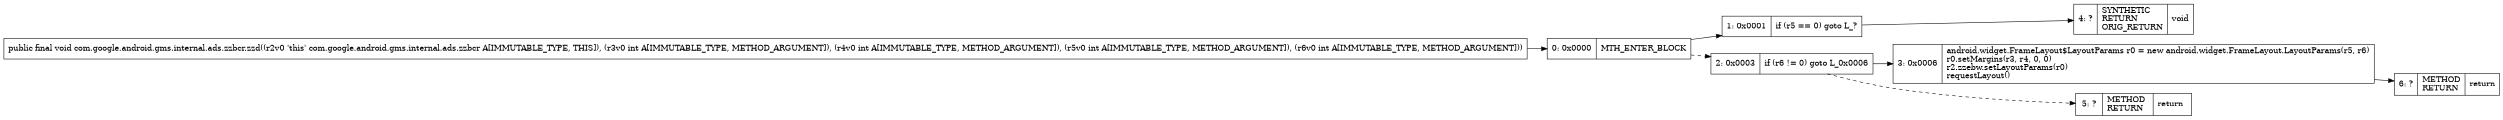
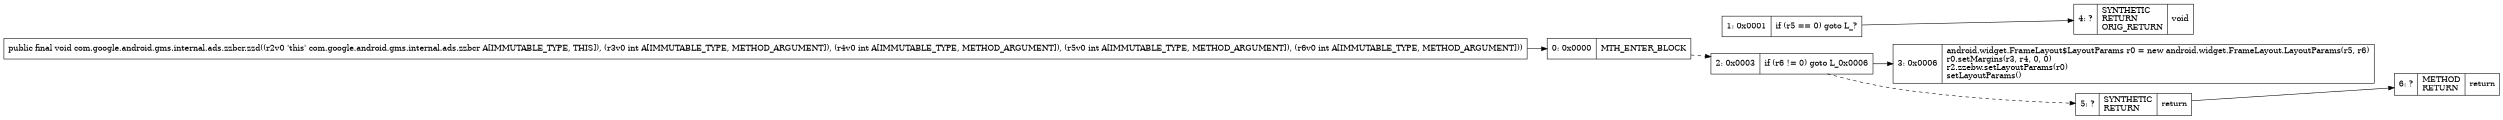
edge "0: 0x0000" -> "1: 0x0001": removed
node "3: 0x0006": text "requestLayout()" -> "setLayoutParams()"
edge "3: 0x0006" -> "6: ?": now "5: ?" -> "6: ?"
node "5: ?": text "METHOD" -> "SYNTHETIC"
